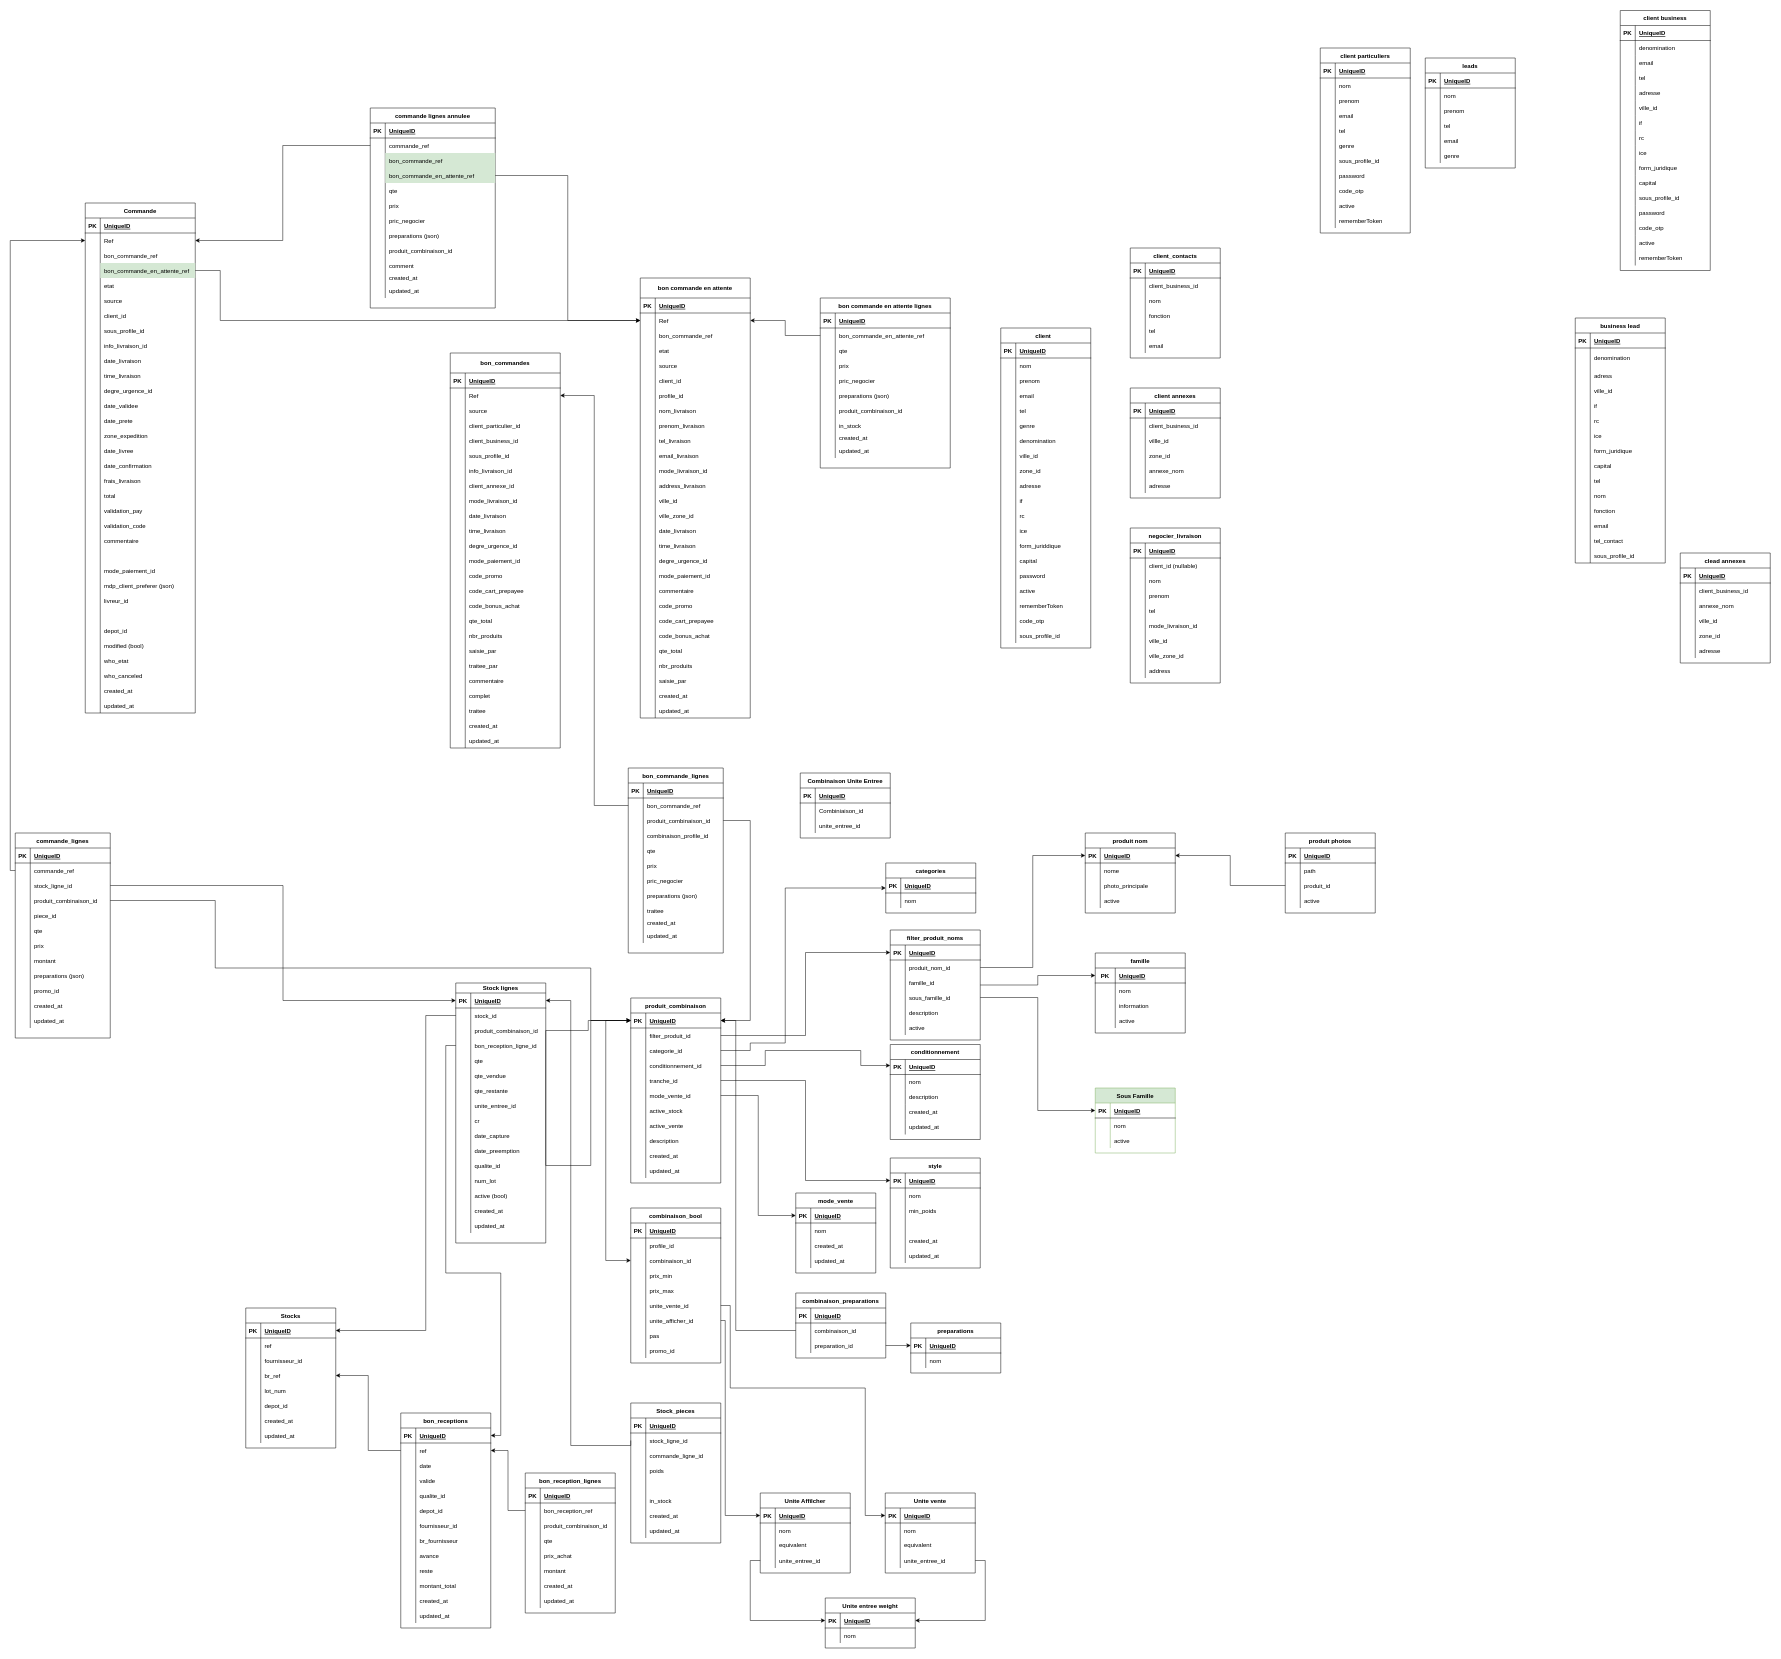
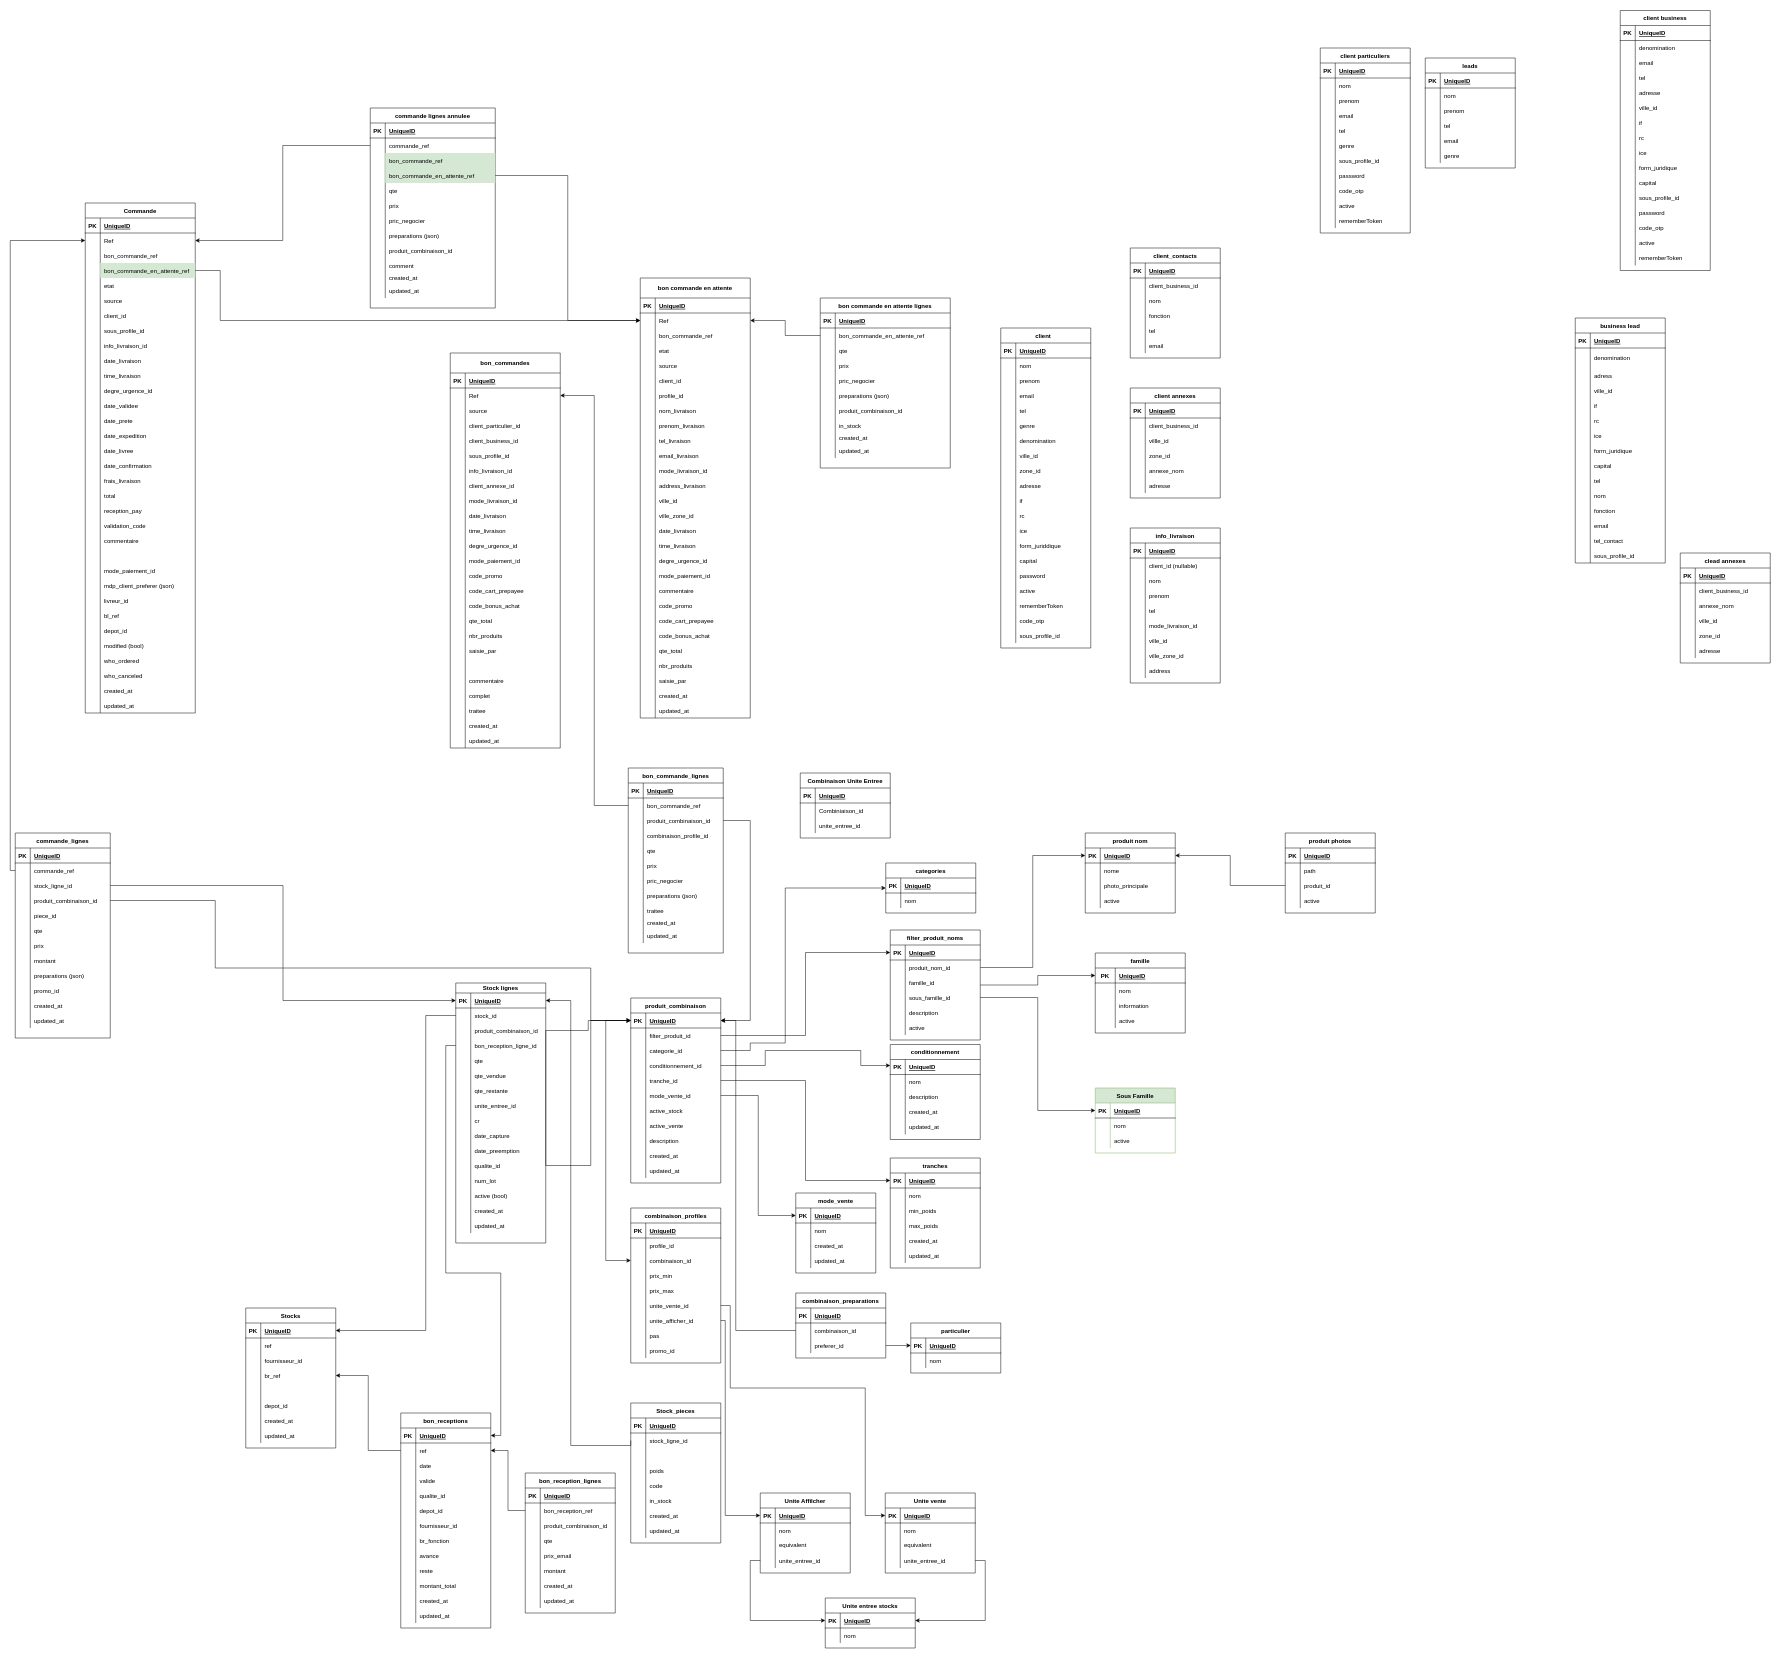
node "zone_expedition": label "zone_expedition" -> "date_expedition"
node "validation_pay": label "validation_pay" -> "reception_pay"
node "negocier_livraison": label "negocier_livraison" -> "info_livraison"
node "bl_ref": added
node "who_etat": label "who_etat" -> "who_ordered"
node "traitee_par": removed
node "style": label "style" -> "tranches"
node "combinaison_bool": label "combinaison_bool" -> "combinaison_profiles"
node "max_poids": added
node "preparations": label "preparations" -> "particulier"
node "preparation_id": label "preparation_id" -> "preferer_id"
node "lot_num": removed
node "commande_ligne_id": removed
node "code": added
node "br_fournisseur": label "br_fournisseur" -> "br_fonction"
node "prix_achat": label "prix_achat" -> "prix_email"
node "Unite entree weight": label "Unite entree weight" -> "Unite entree stocks"
